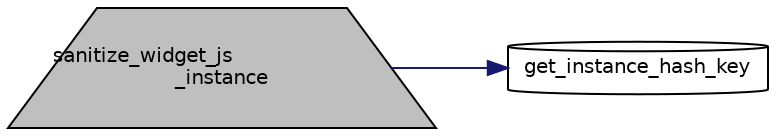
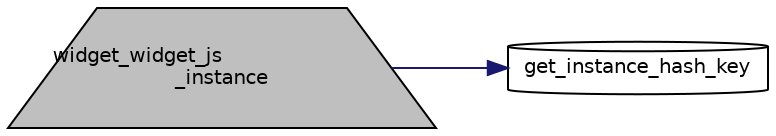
node "sanitize_widget_js _instance": label "sanitize_widget_js _instance" -> "widget_widget_js _instance"
